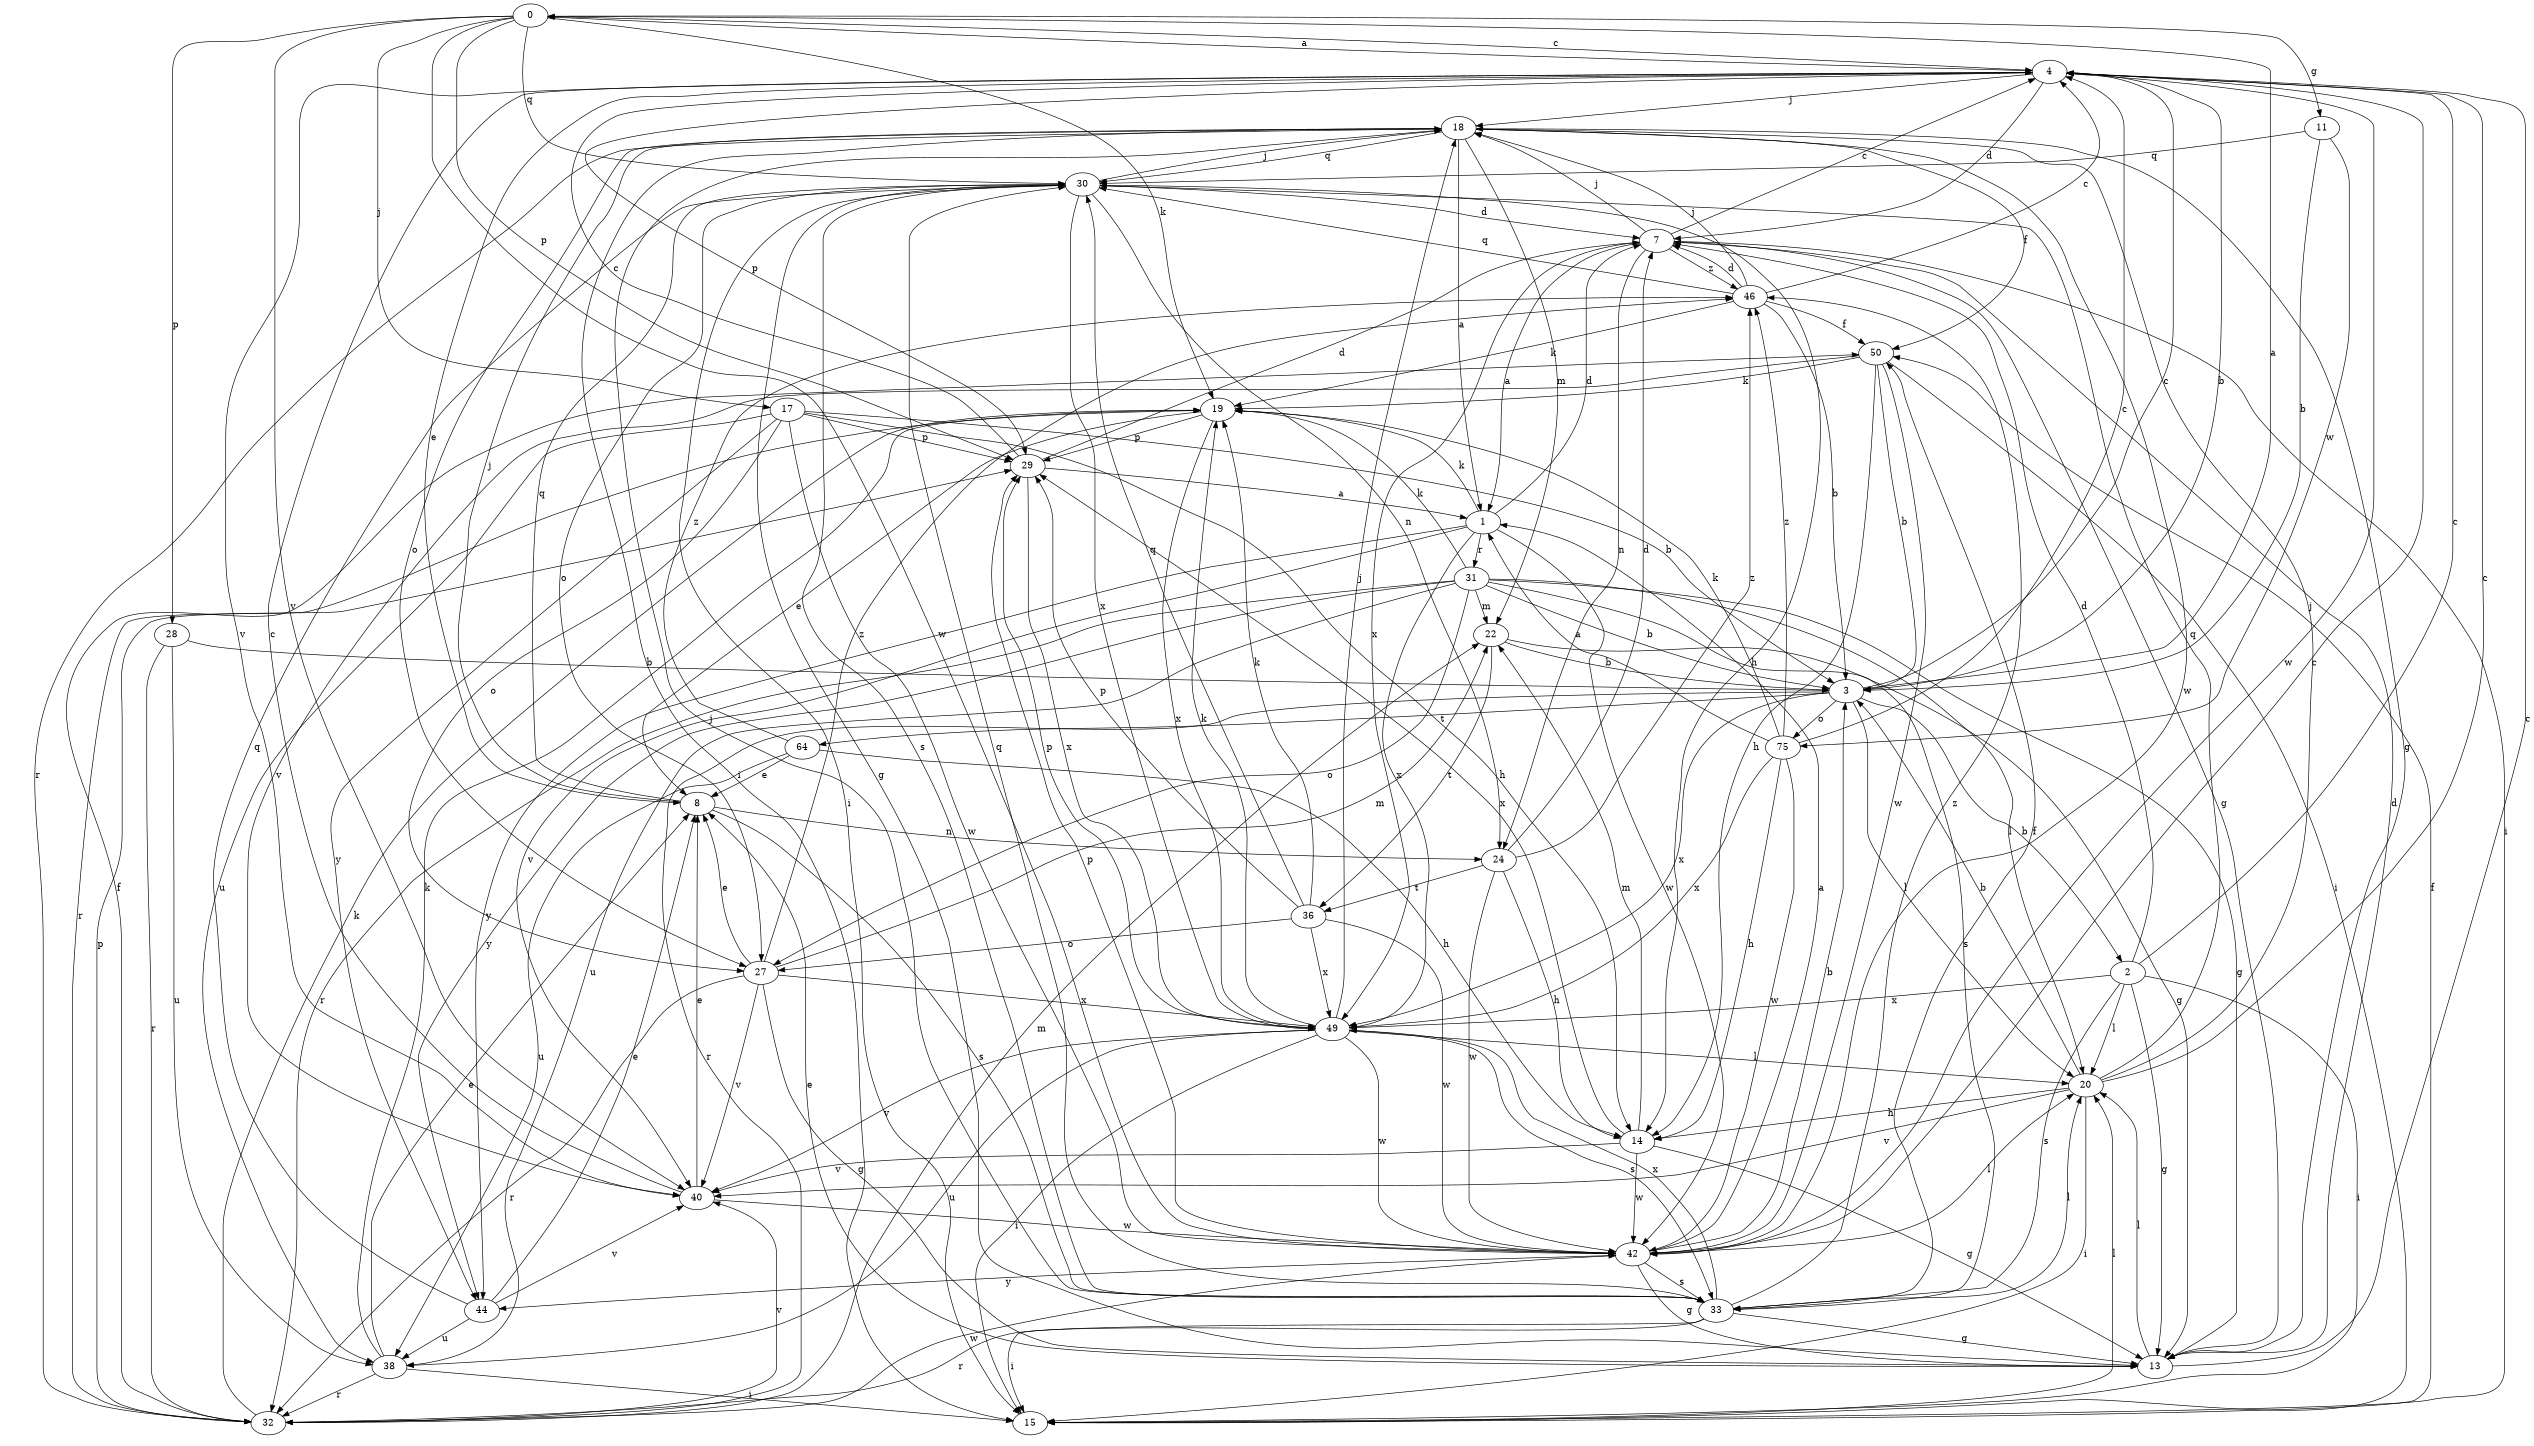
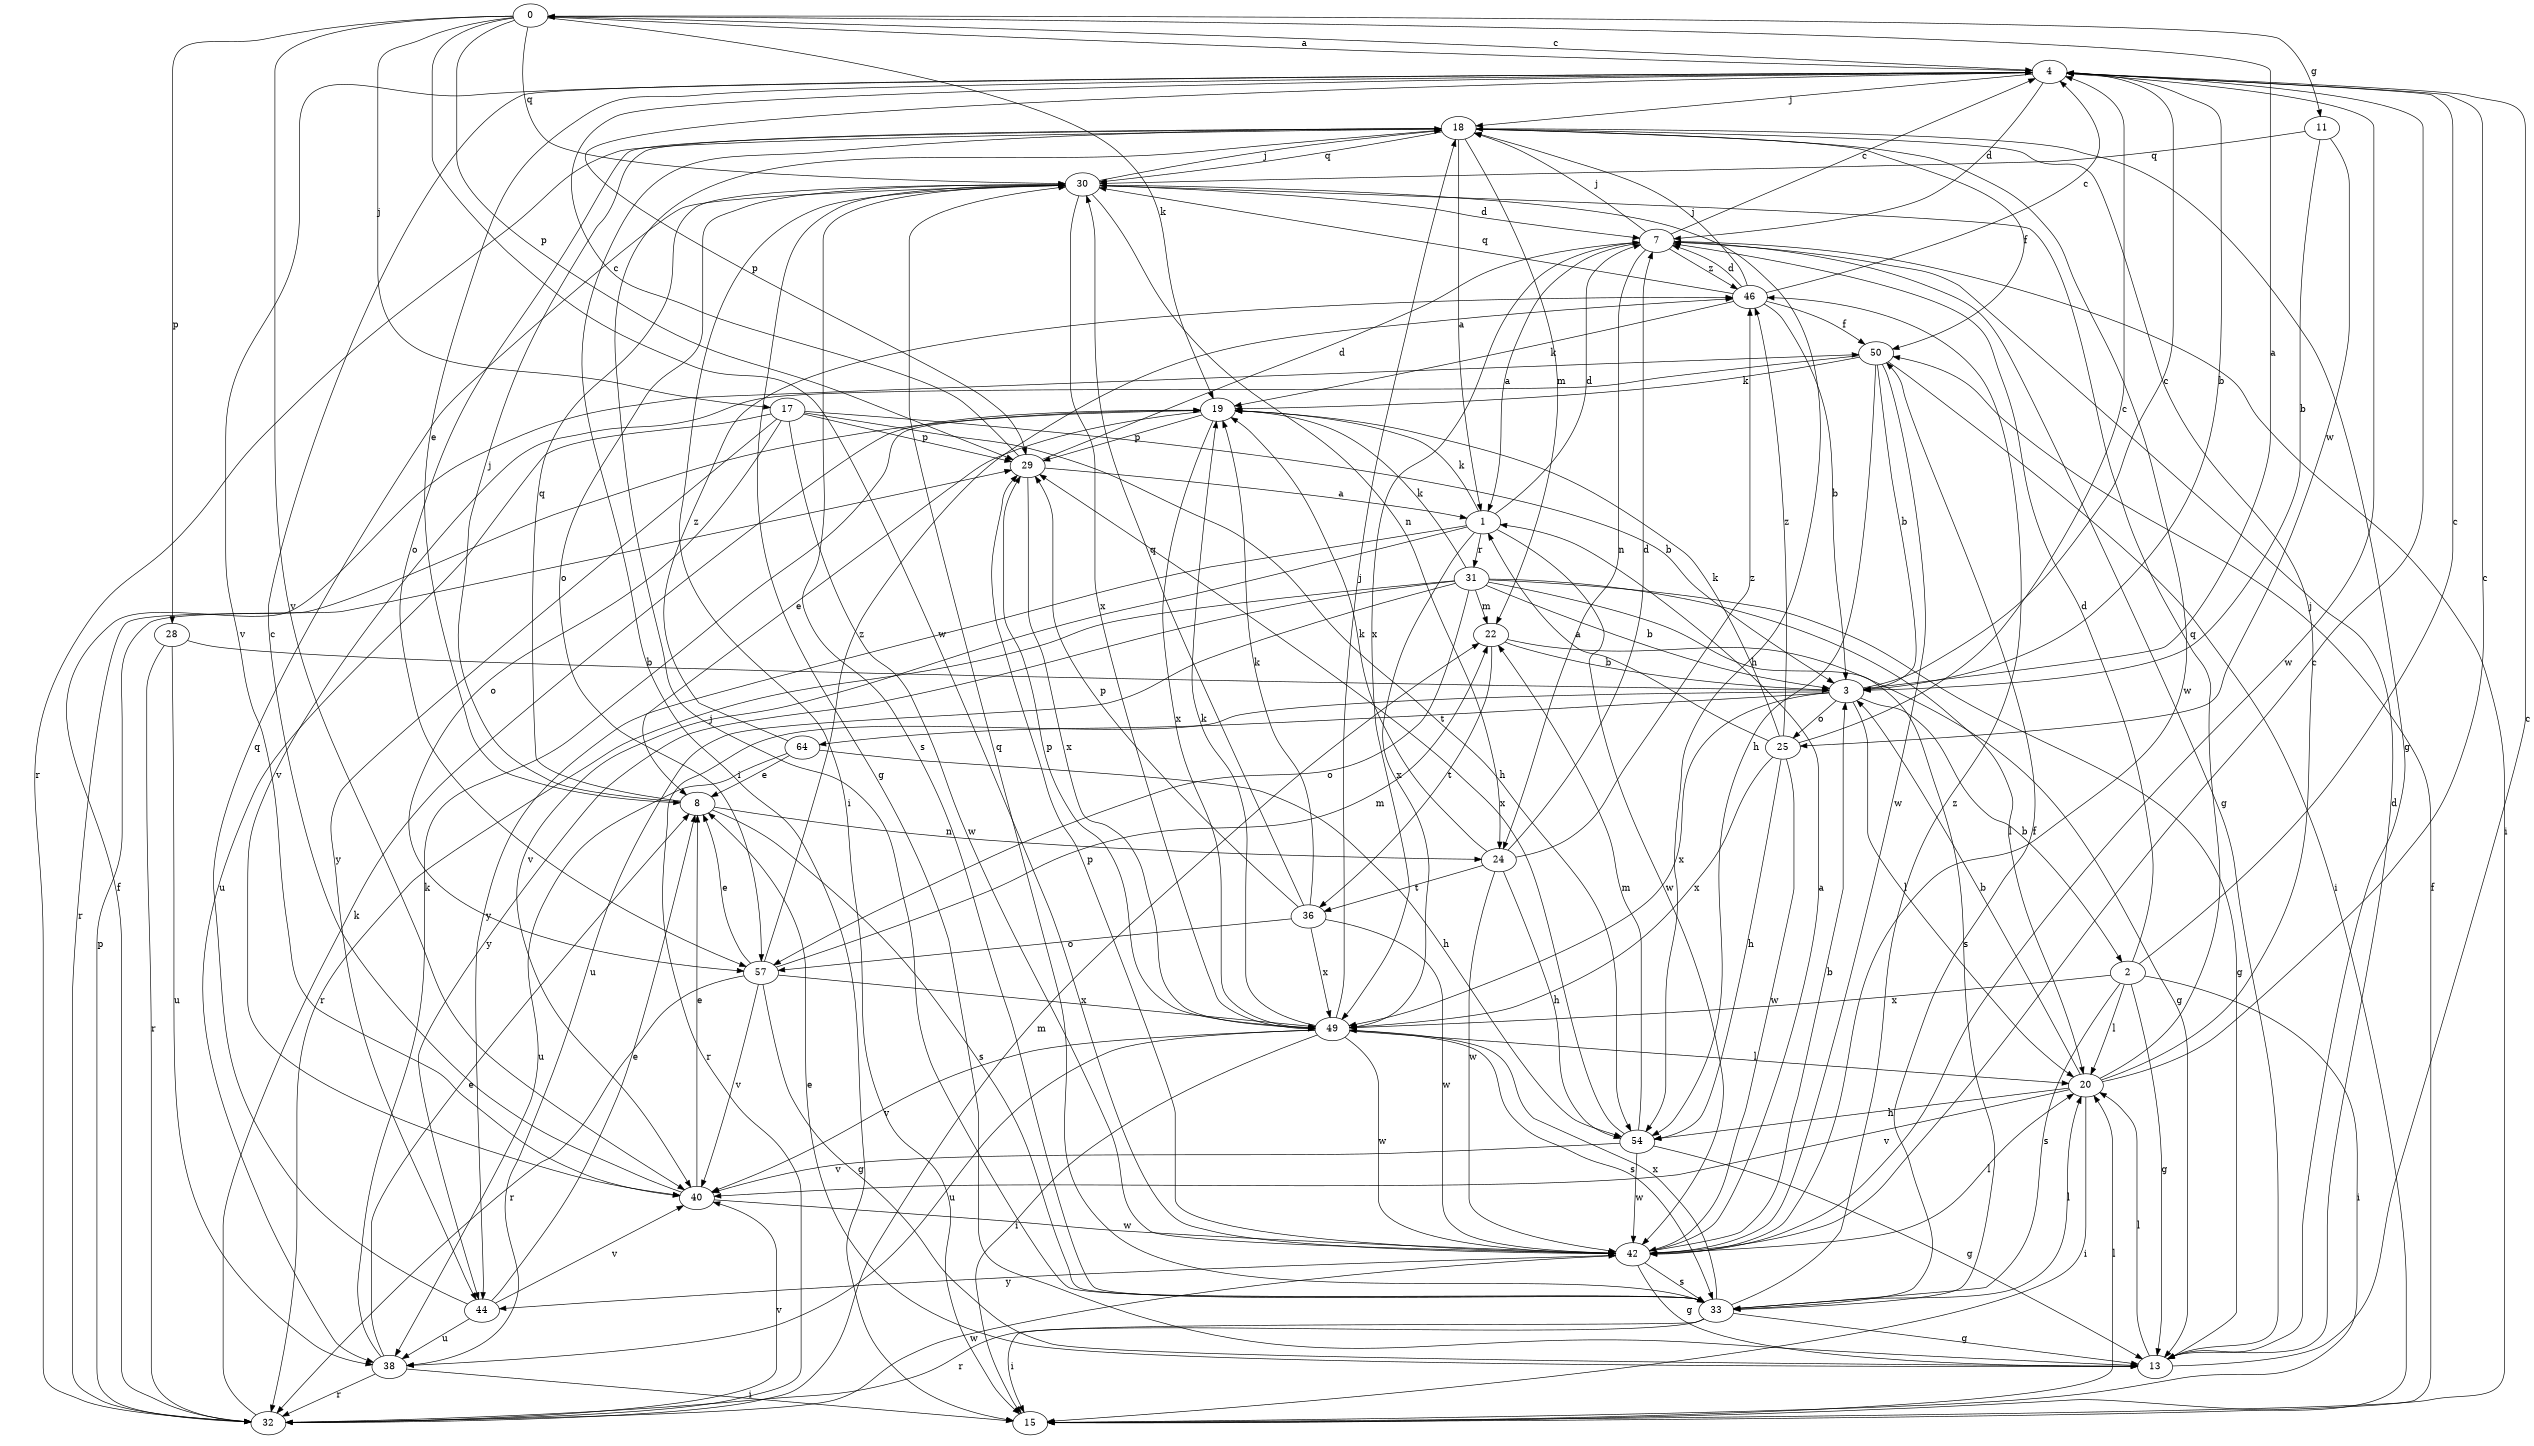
edge "24" -> "19": added, label "k"
node "75": label "75" -> "25"
node "27": label "27" -> "57"
node "14": label "14" -> "54"
